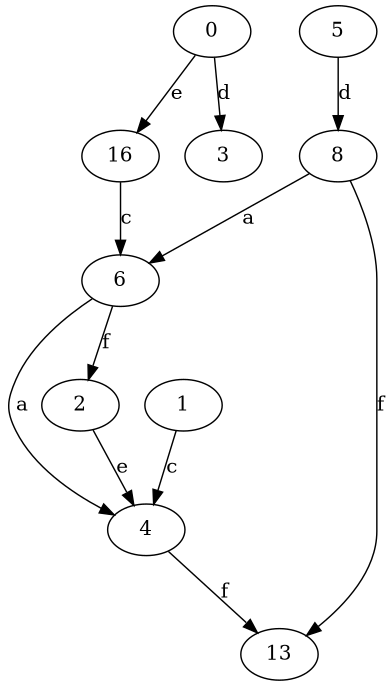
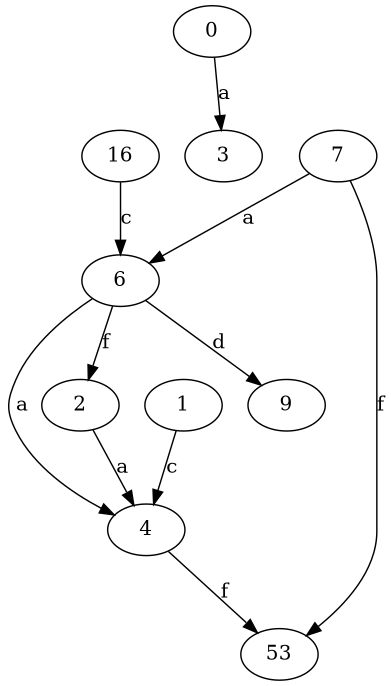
node "5": removed
edge "0" -> "16": removed, label "e"
edge "0" -> "3": label "d" -> "a"
node "8": label "8" -> "7"
node "9": added
edge "2" -> "4": label "e" -> "a"
node "13": label "13" -> "53"
